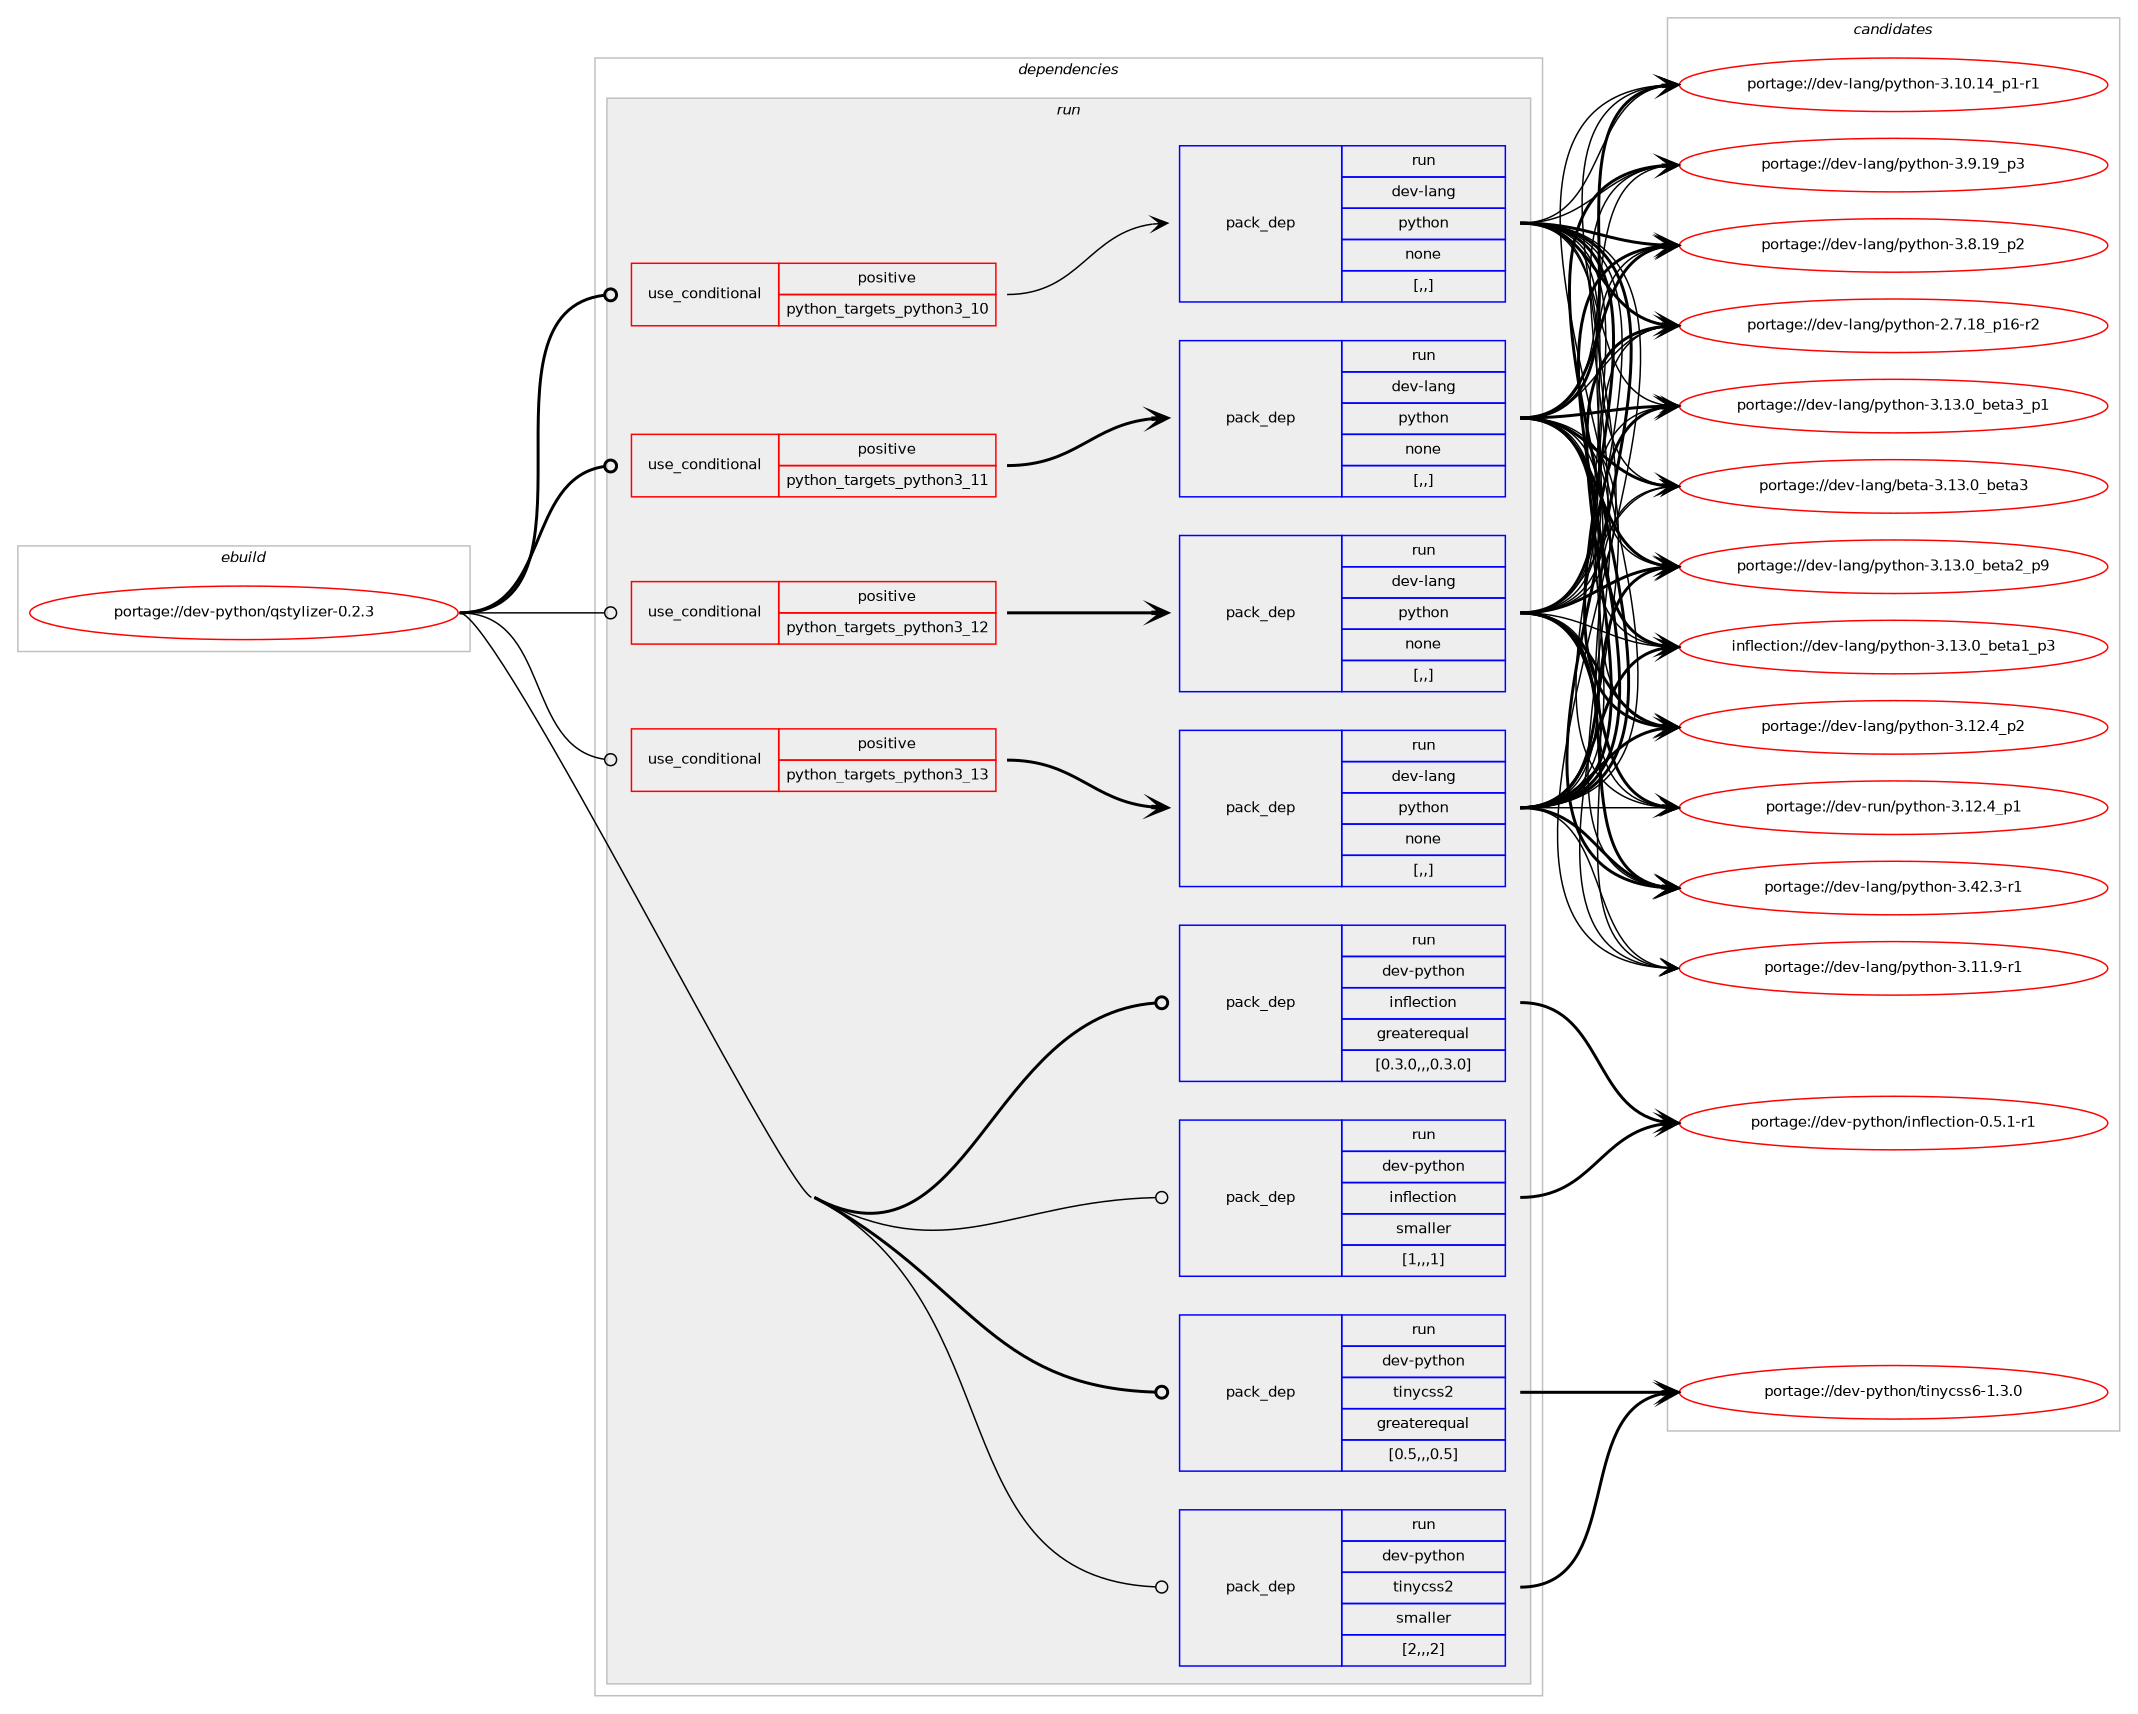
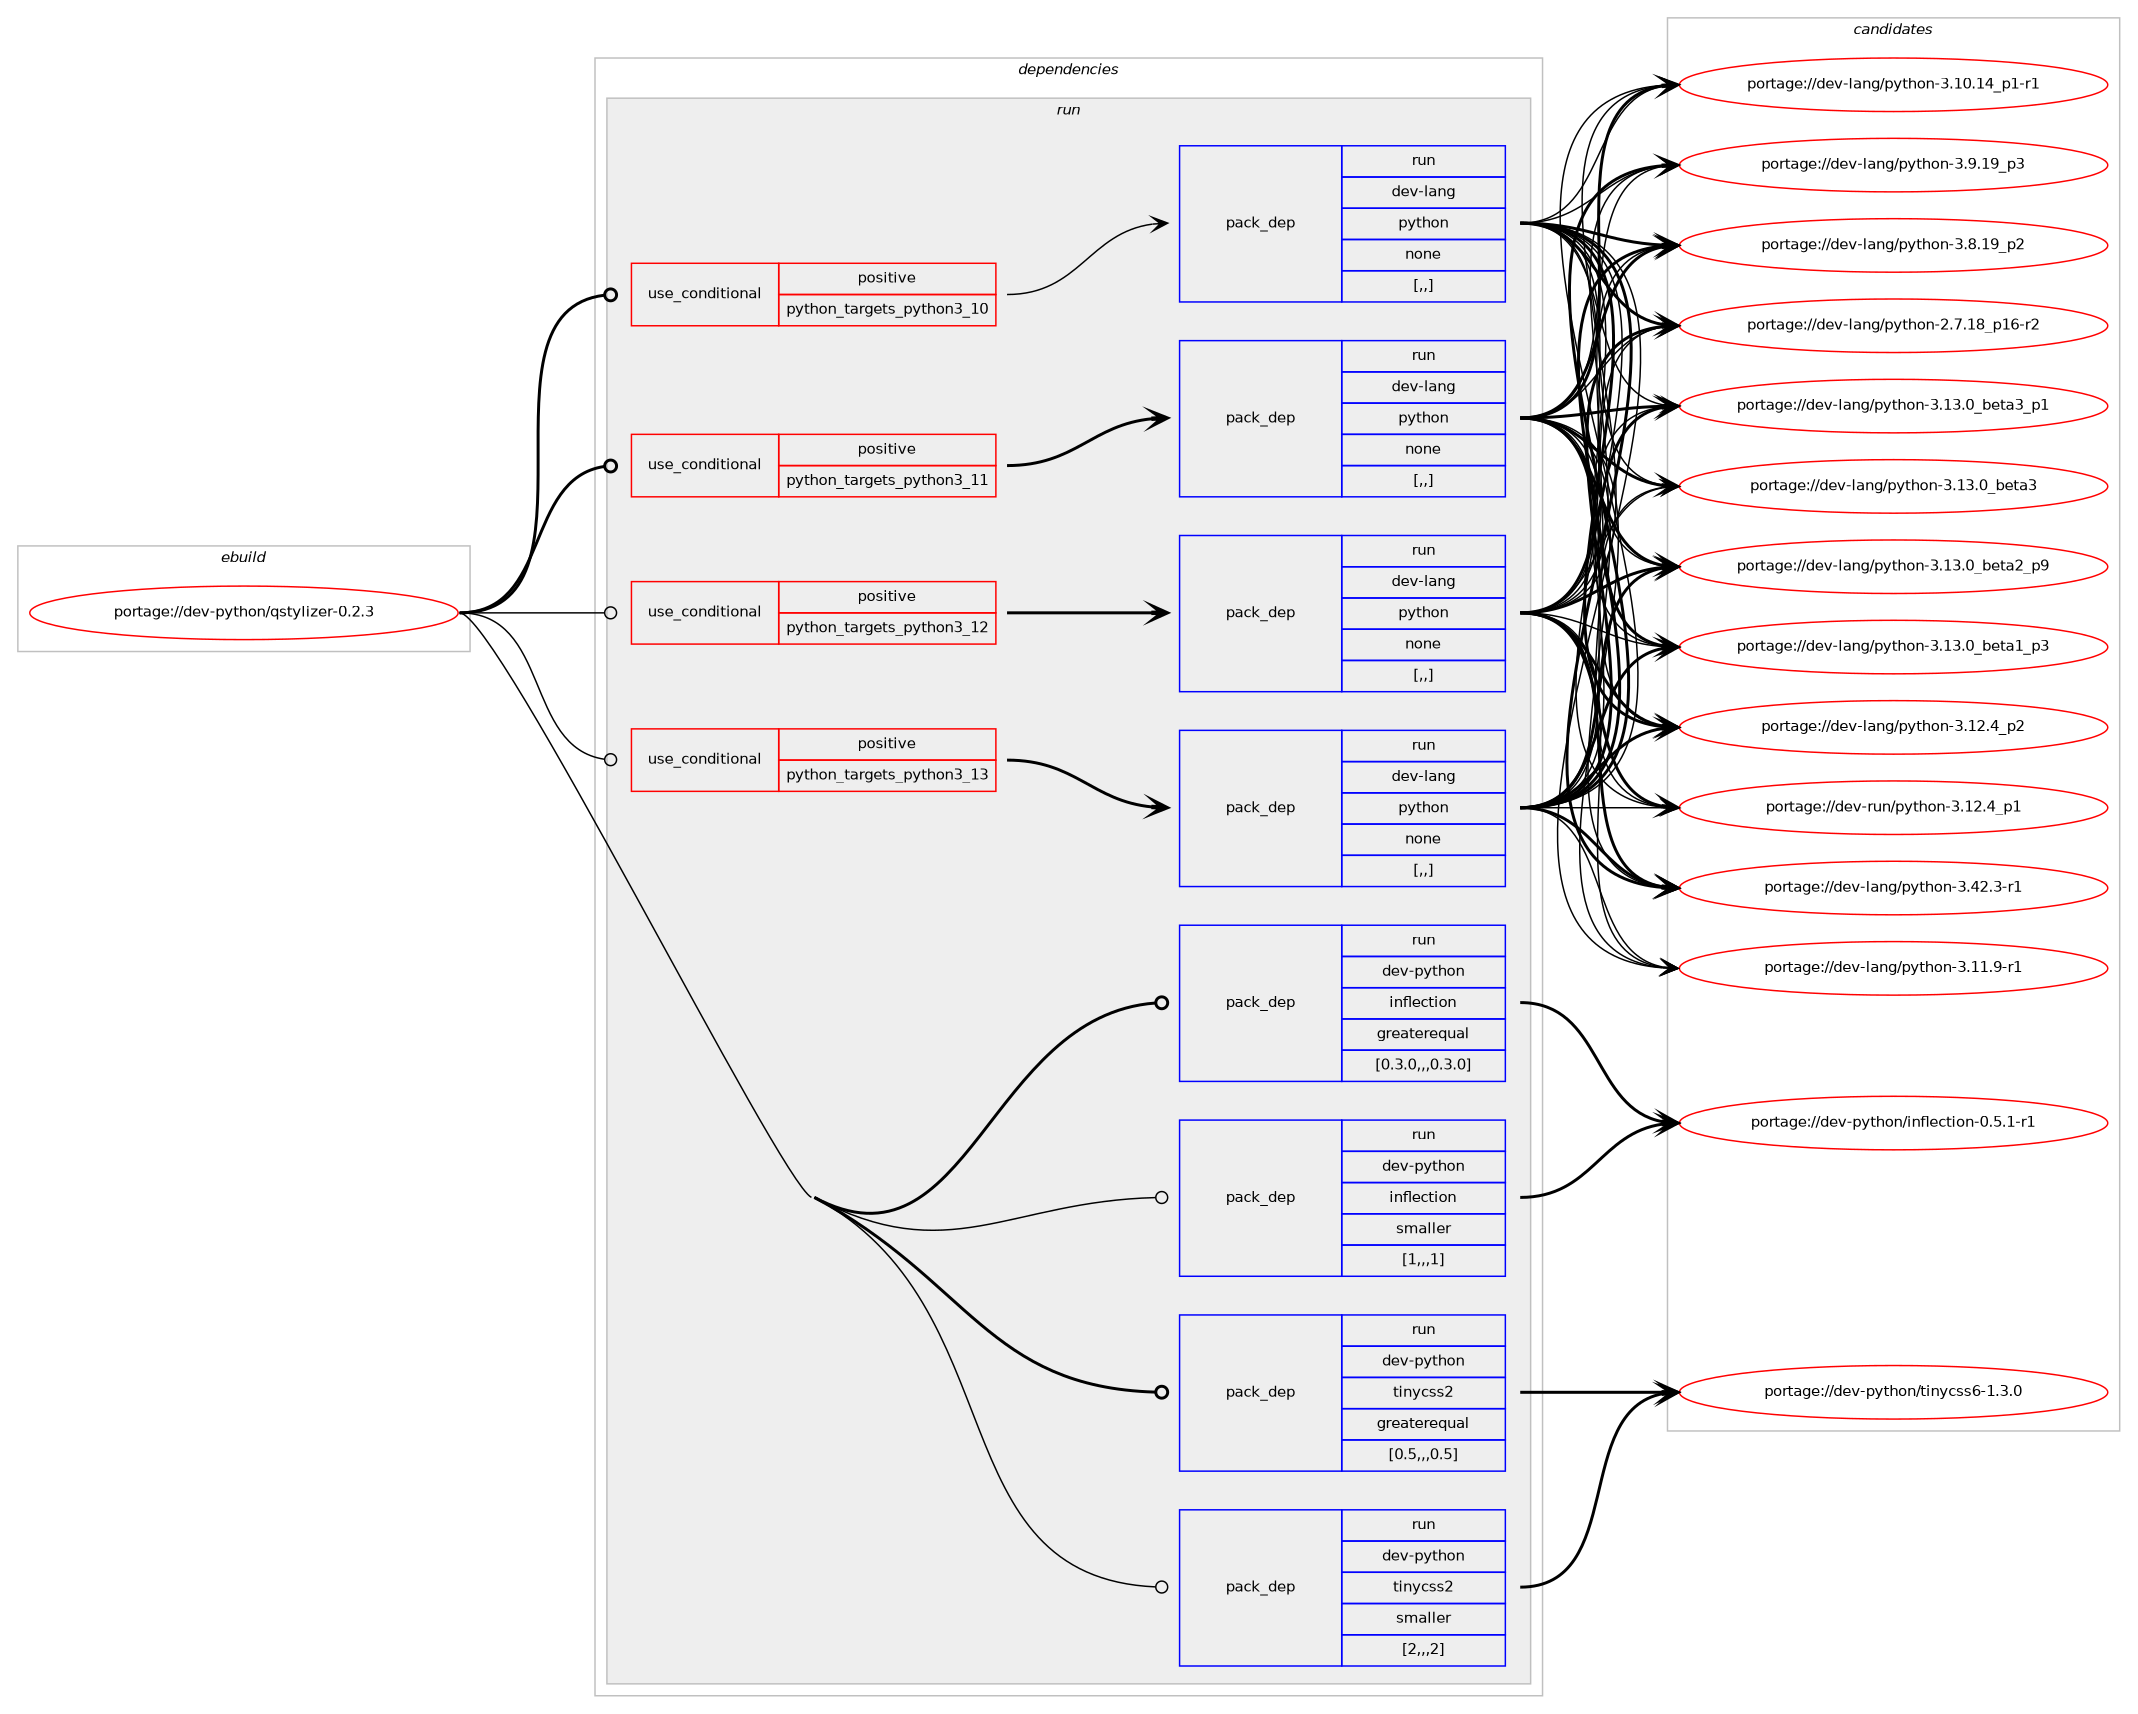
node "portage://dev-lang/beta-3.13.0_beta3": label "portage://dev-lang/beta-3.13.0_beta3" -> "portage://dev-lang/python-3.13.0_beta3"
node "inflection://dev-lang/python-3.13.0_beta1_p3": label "inflection://dev-lang/python-3.13.0_beta1_p3" -> "portage://dev-lang/python-3.13.0_beta1_p3"
